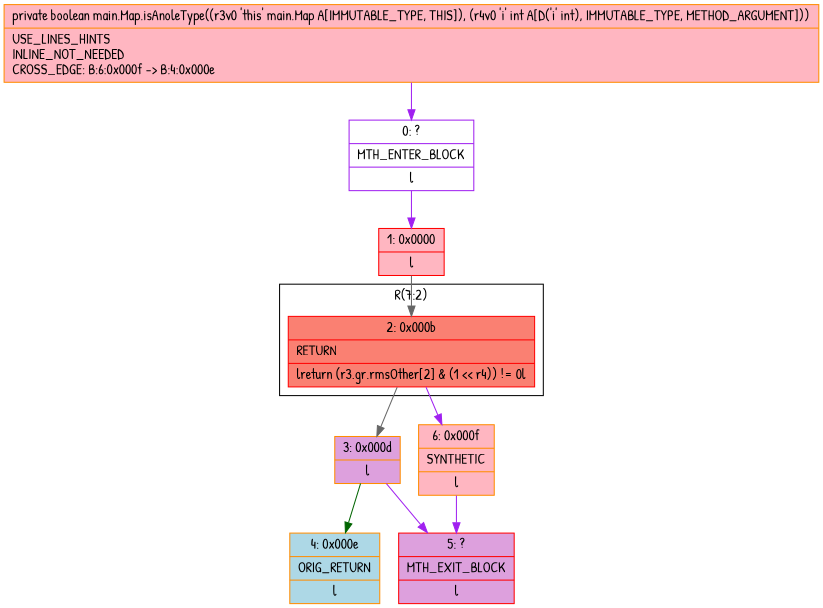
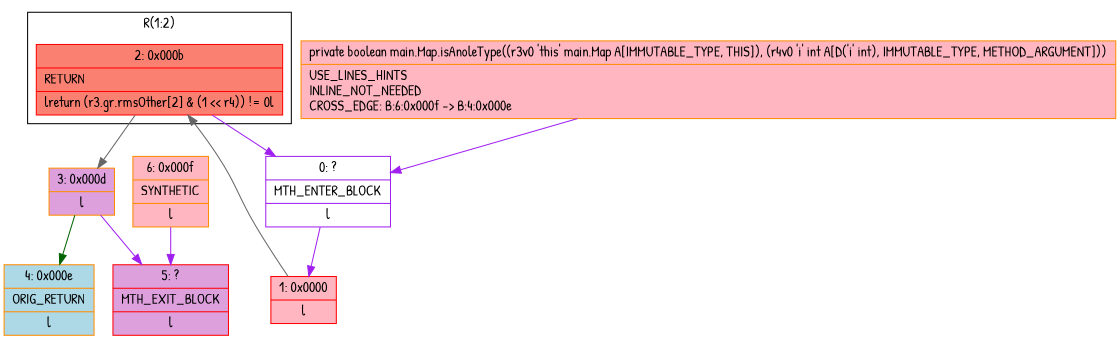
cluster "R(7:2)": label "R(7:2)" -> "R(1:2)"
edge "2: 0x000b" -> "6: 0x000f": now "2: 0x000b" -> "0: ?"
